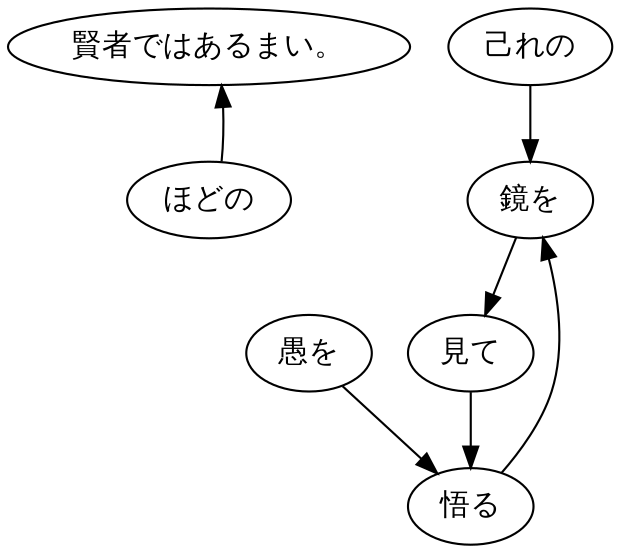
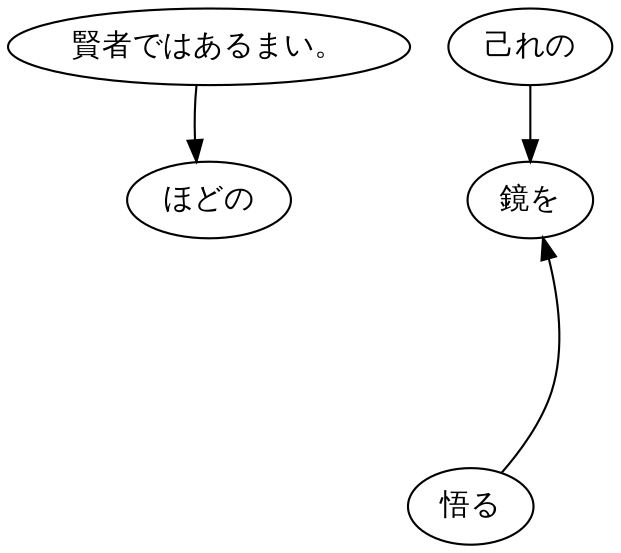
edge "ほどの" -> "賢者ではあるまい。": reversed
node "愚を": removed
node "見て": removed
